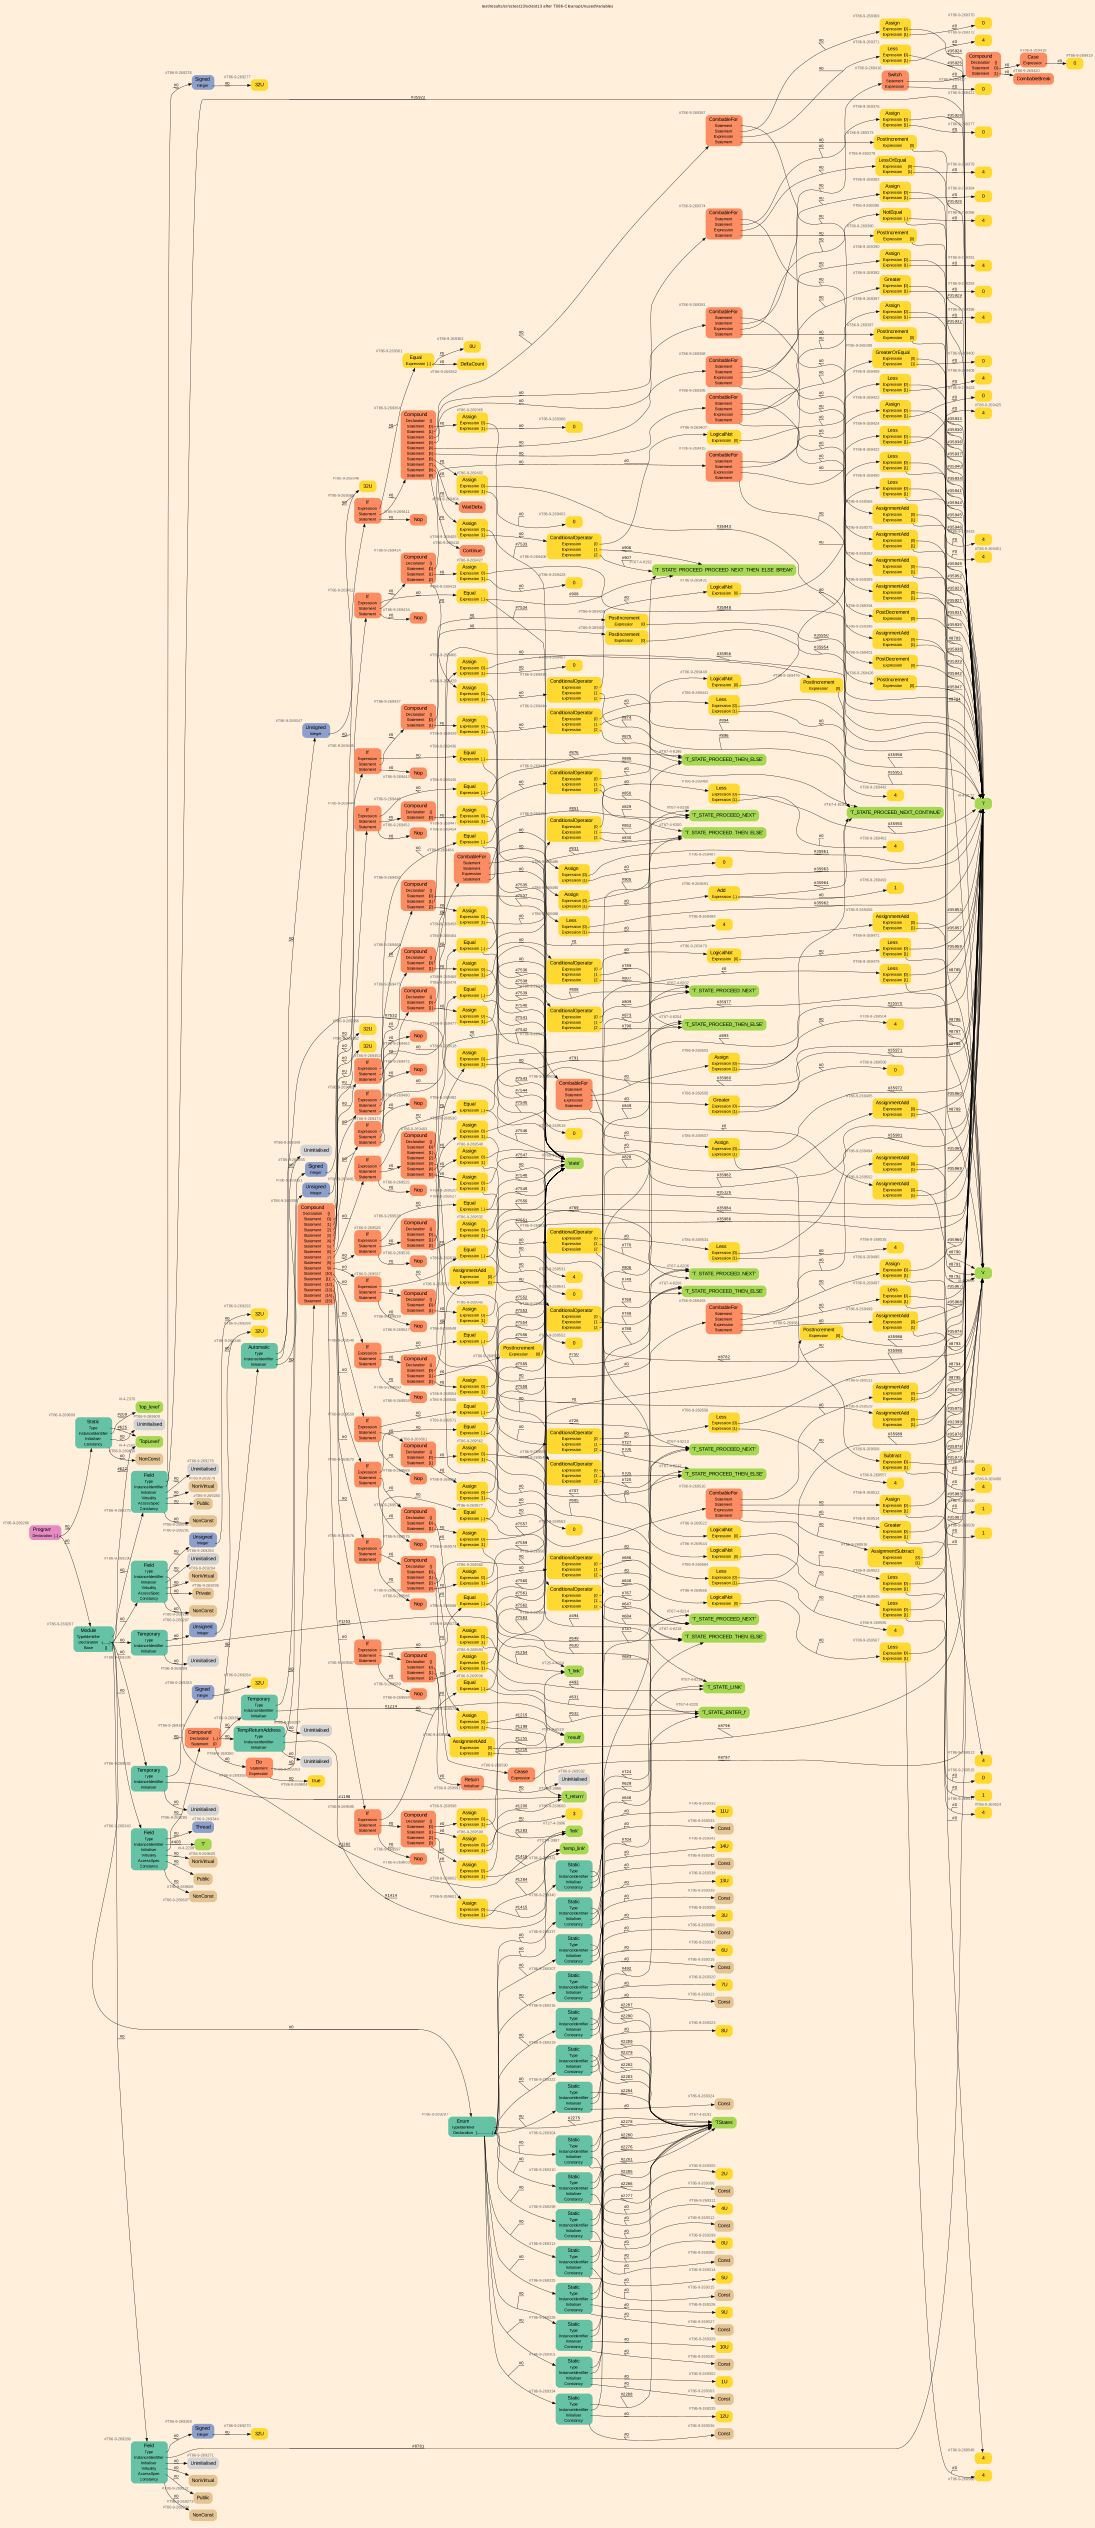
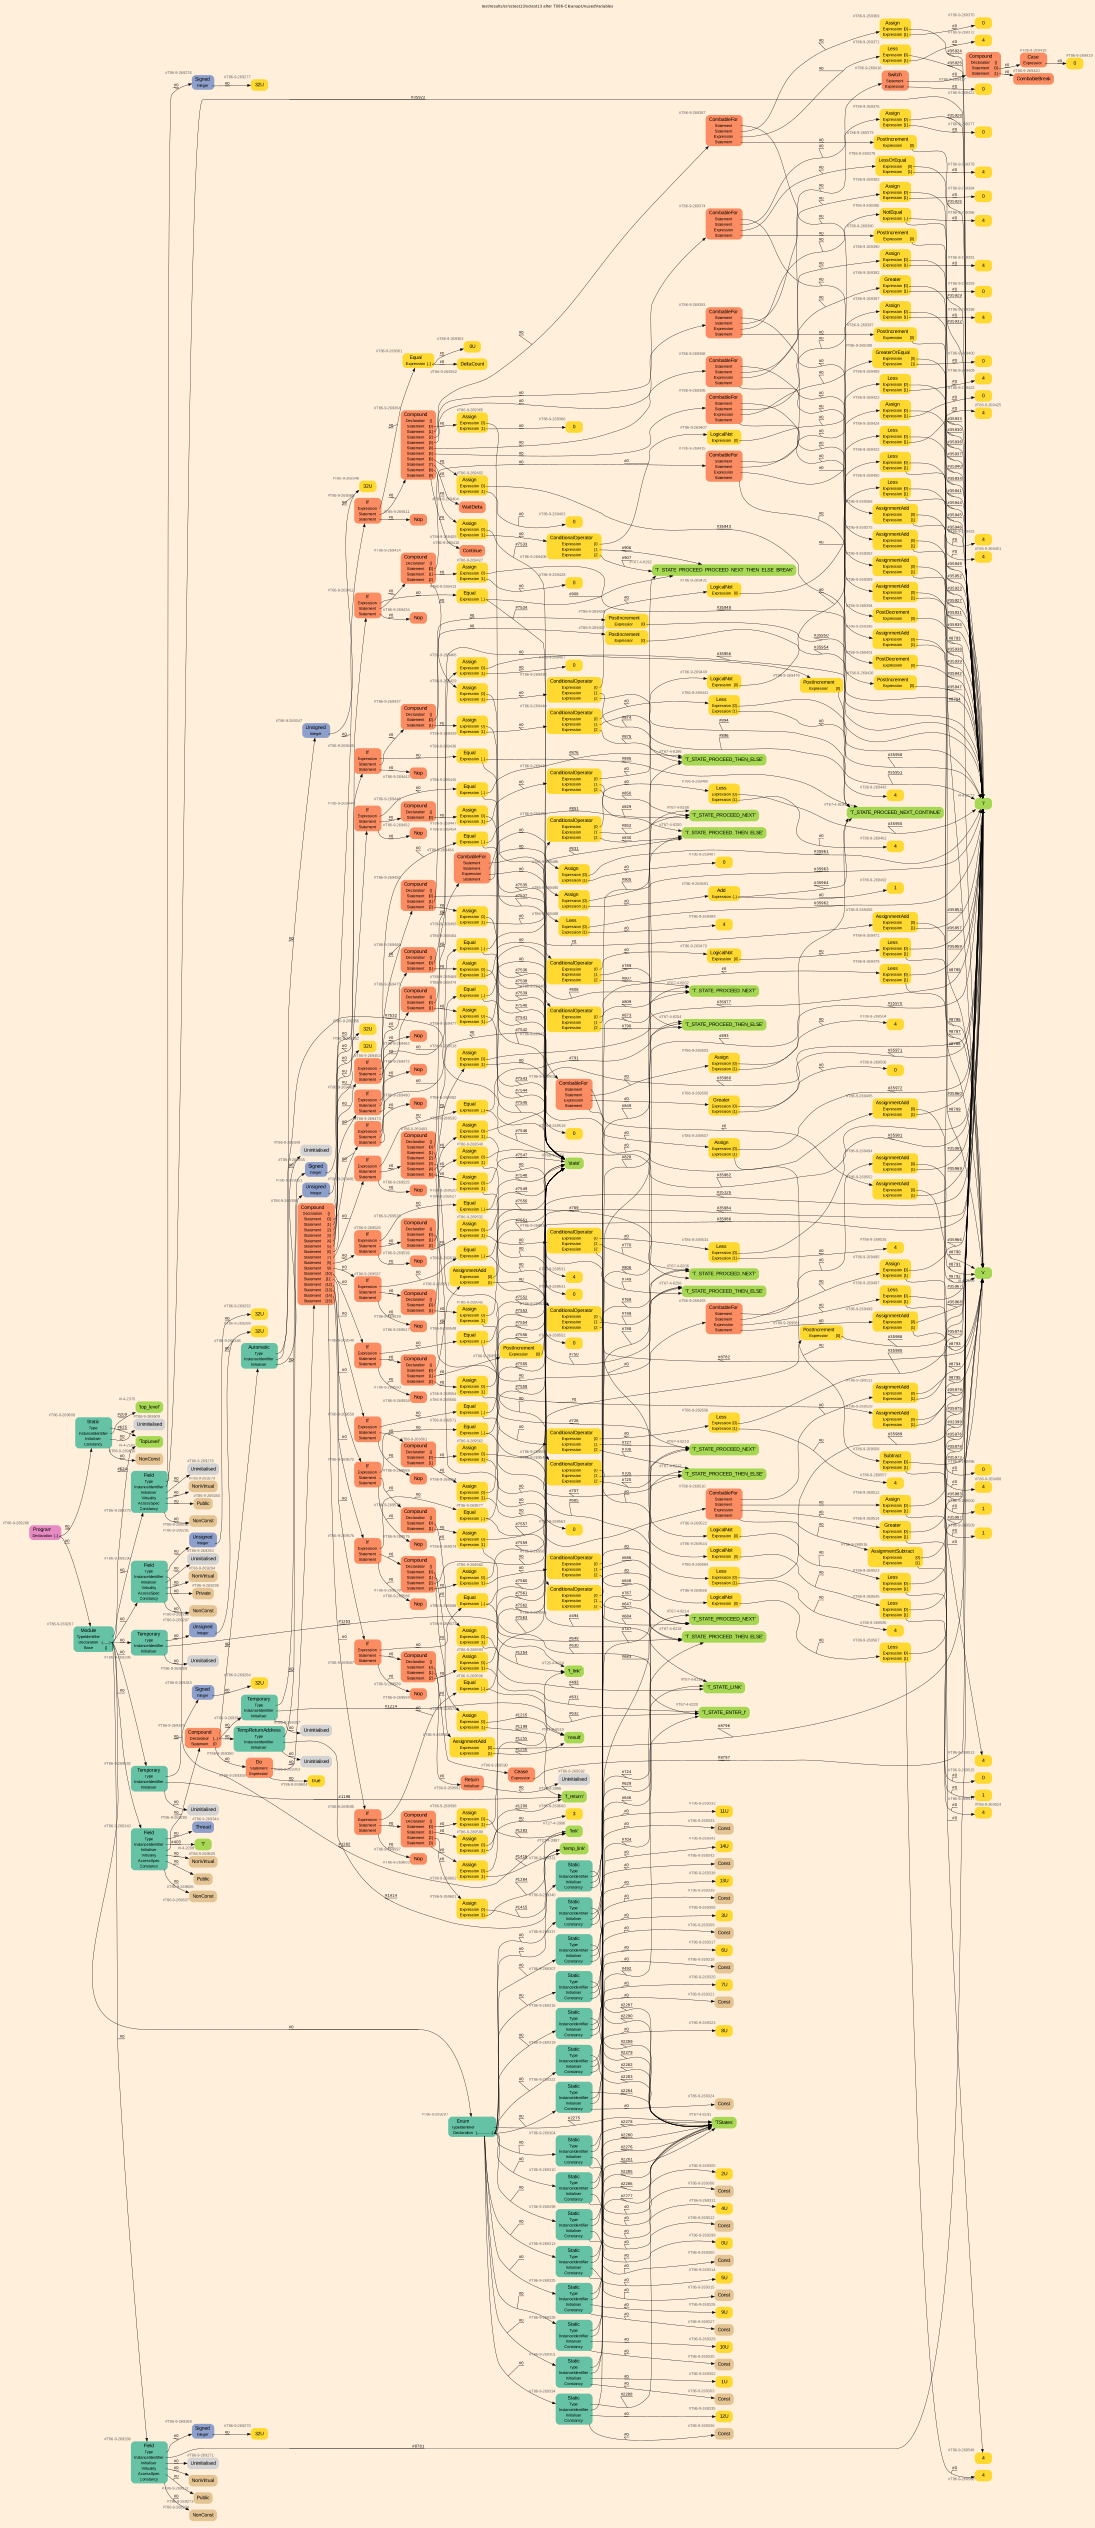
edge "Module" -> "'TopLevel'": label "#622" -> "#624"
